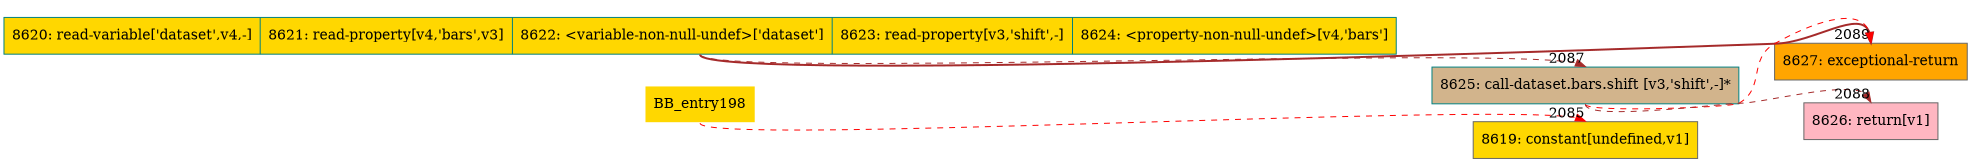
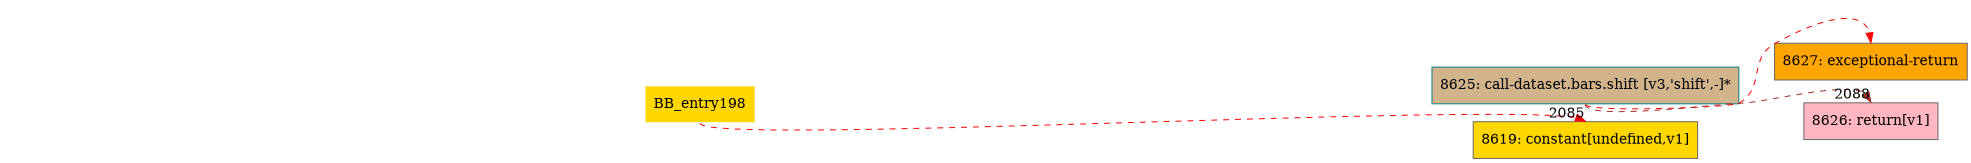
node "8620: read-variable['dataset',v4,-]": removed
